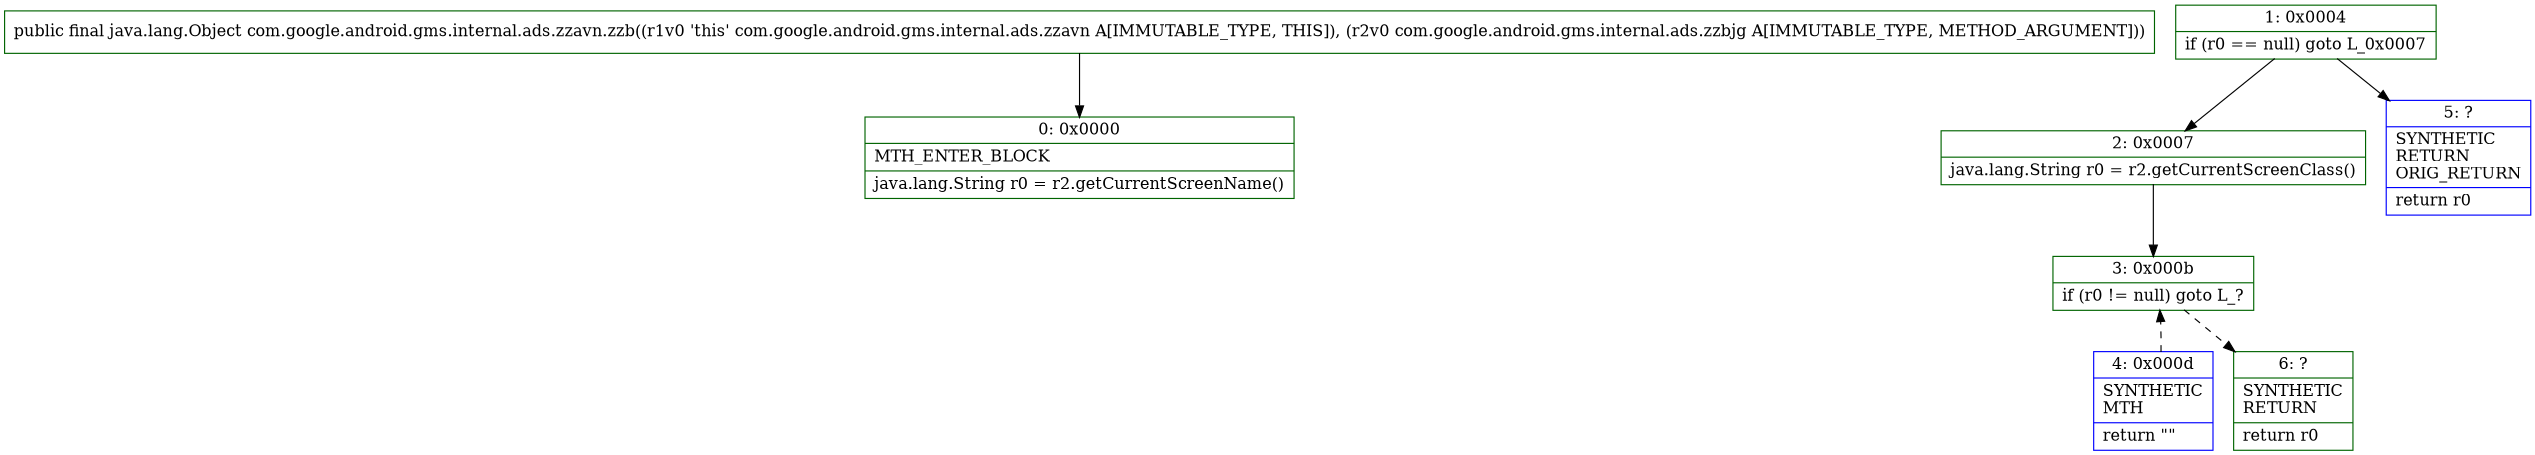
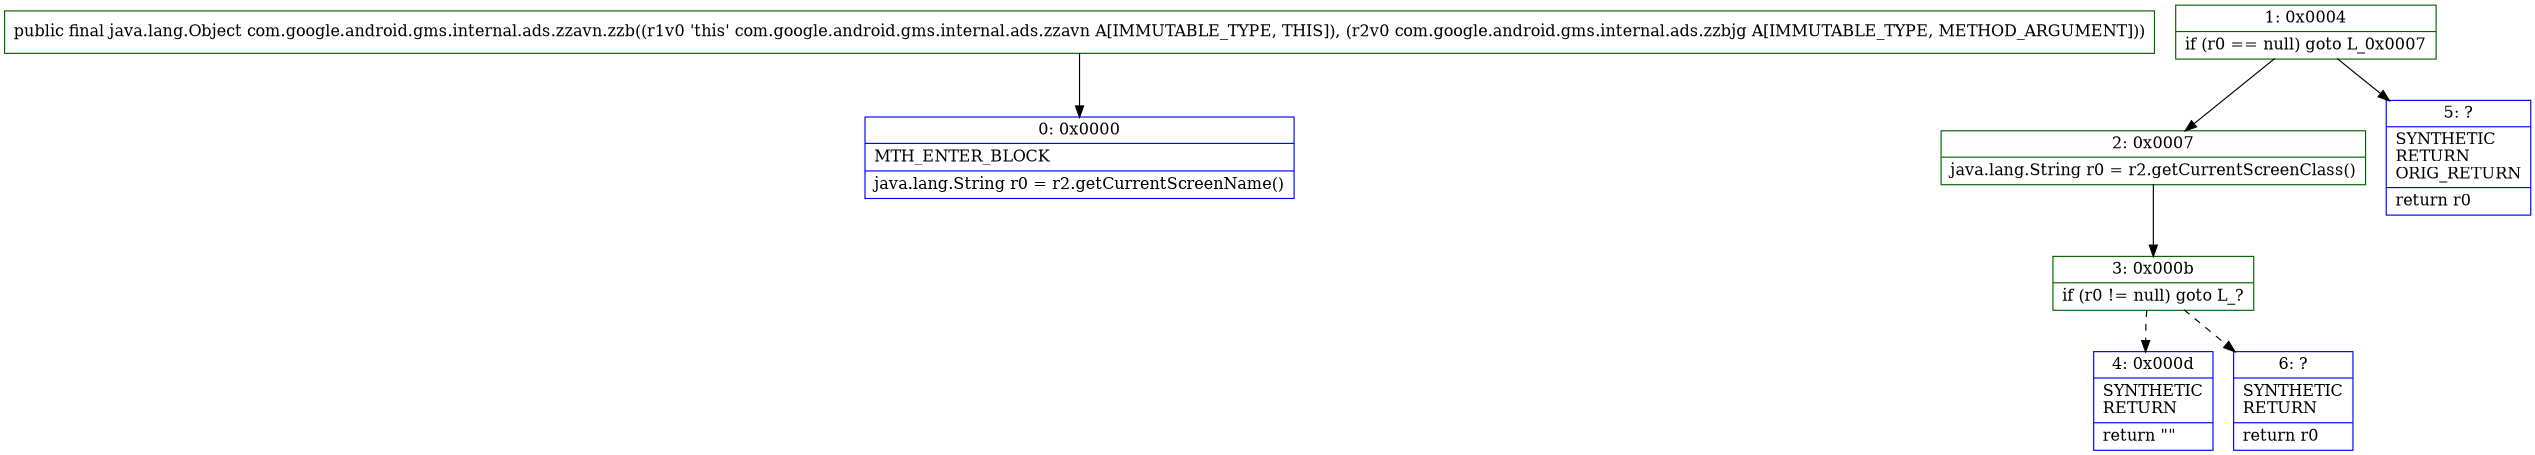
node "0: 0x0000": color darkgreen -> blue
edge "4: 0x000d" -> "3: 0x000b": reversed
node "6: ?": color darkgreen -> blue
node "4: 0x000d": text "MTH" -> "RETURN"
